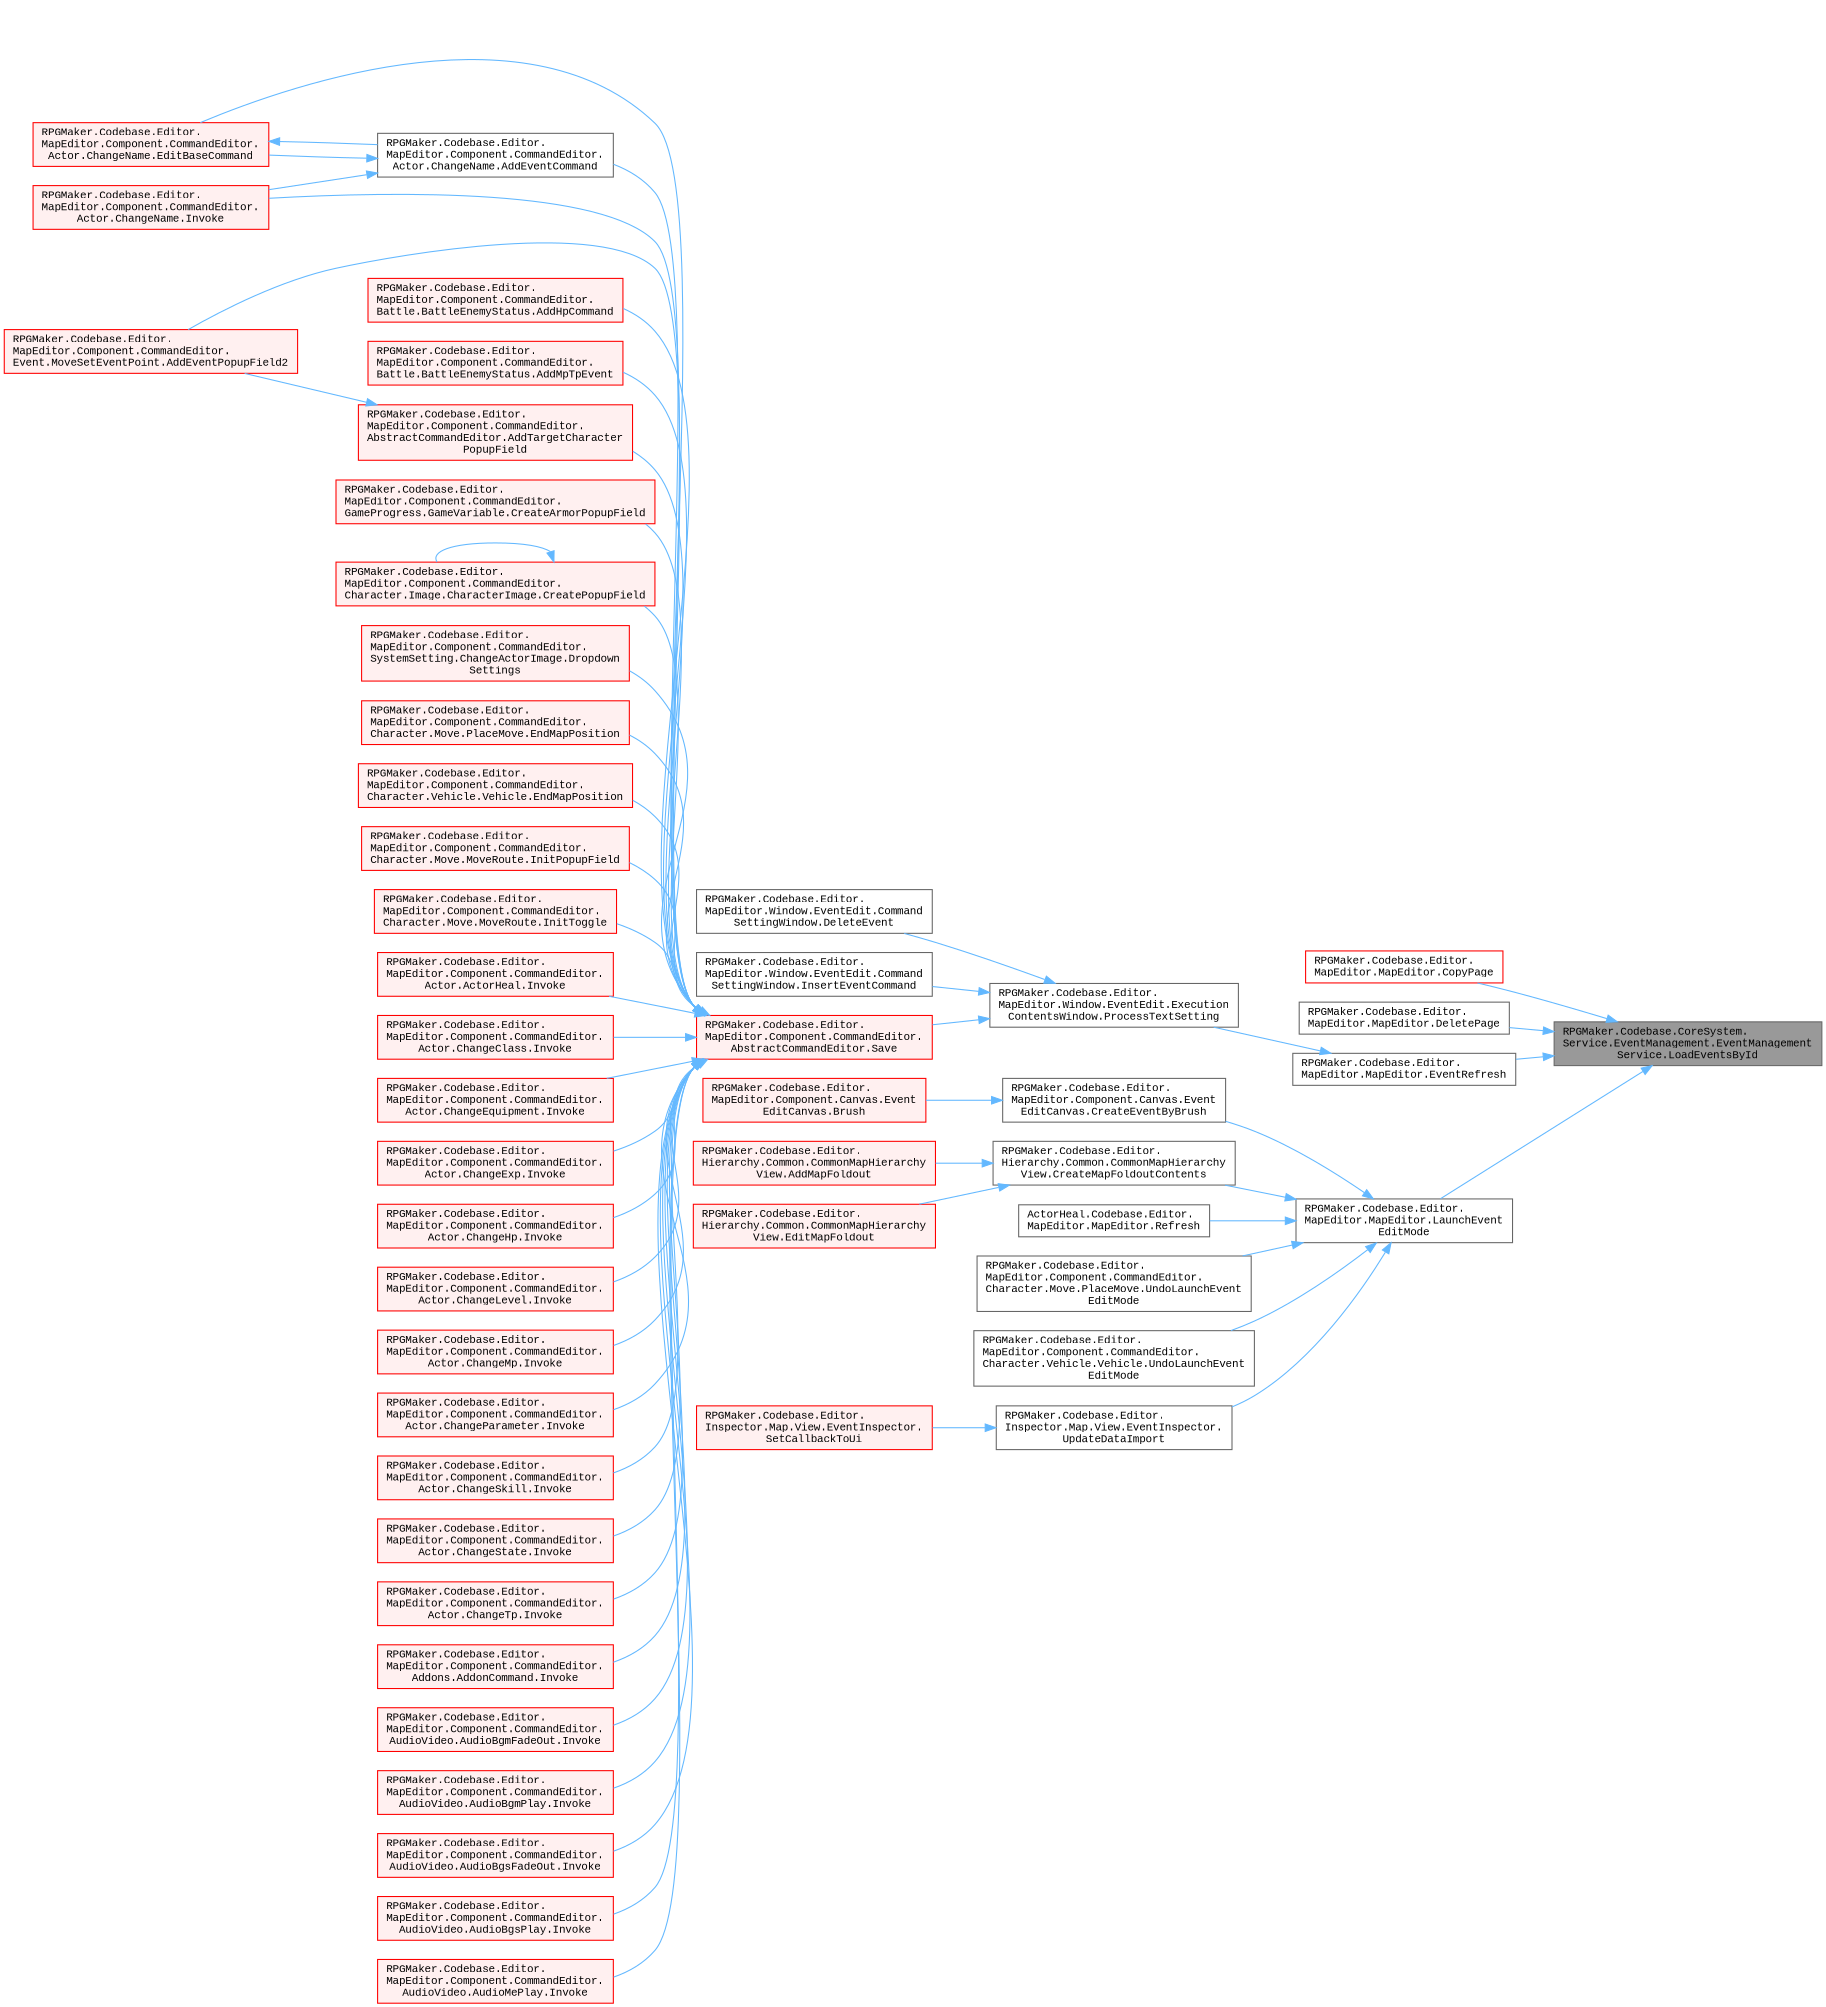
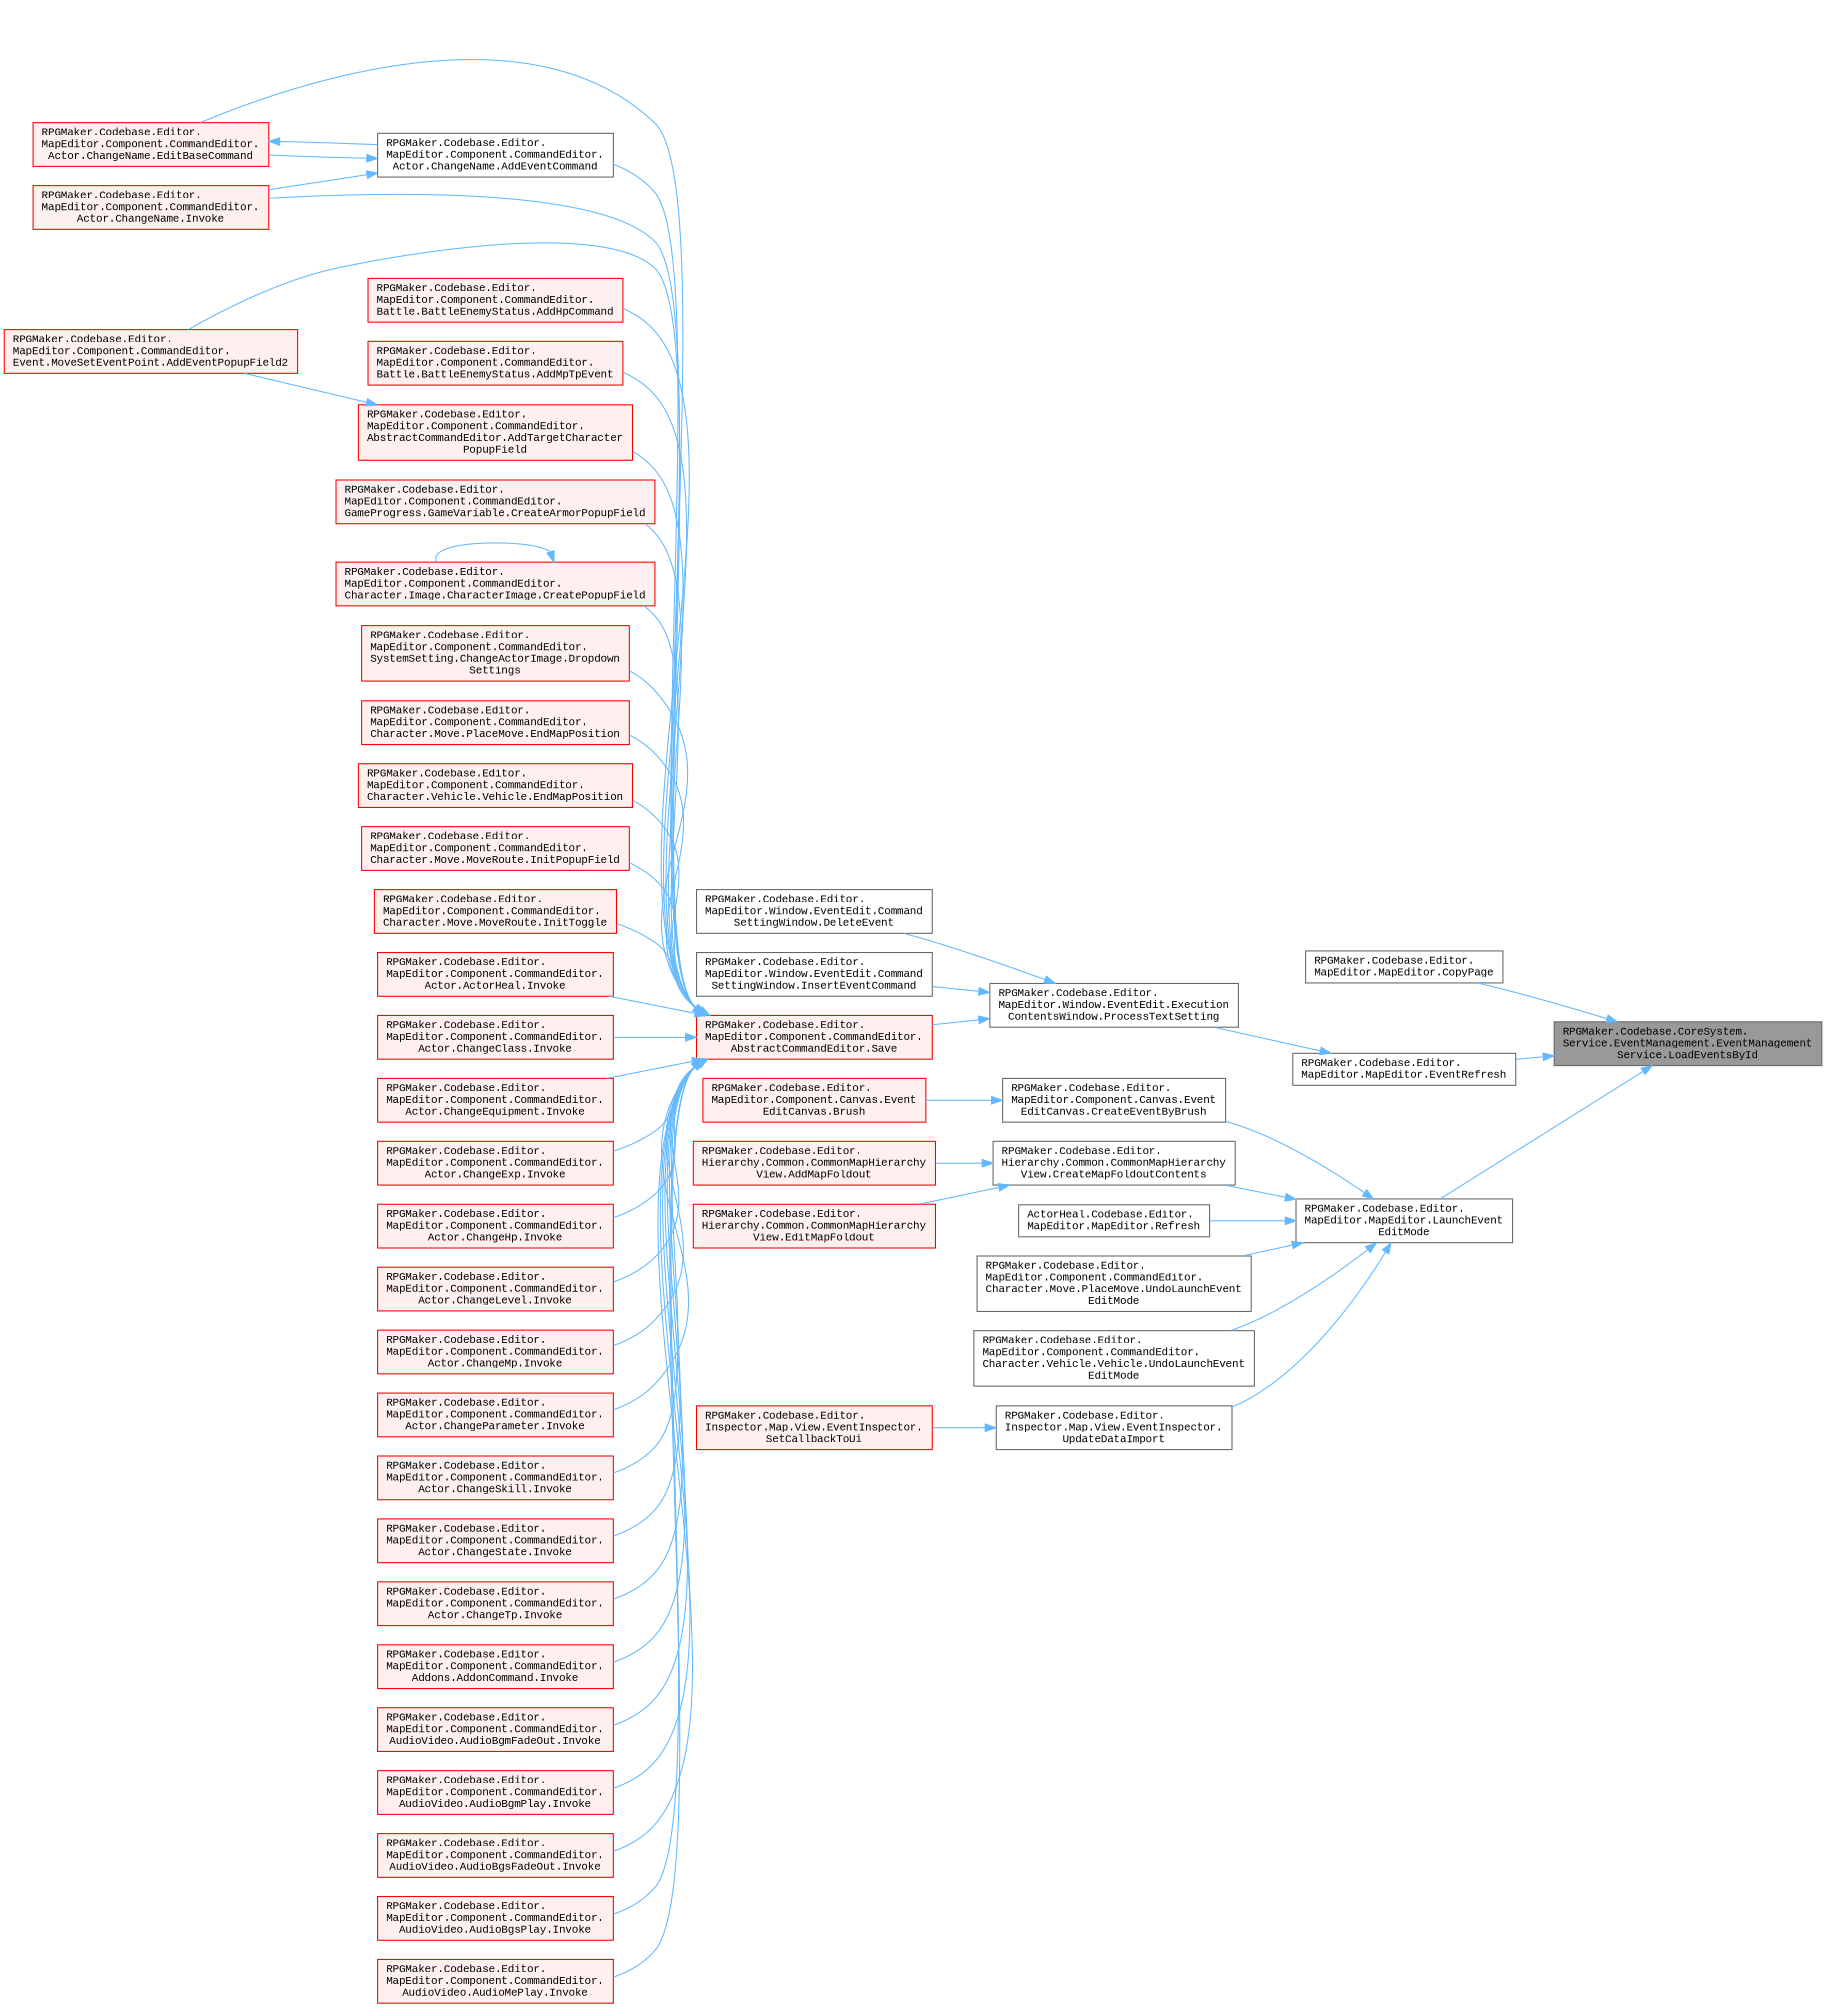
node "RPGMaker.Codebase.Editor. MapEditor.MapEditor.CopyPage": color red -> grey40
node "RPGMaker.Codebase.Editor. MapEditor.MapEditor.DeletePage": removed
